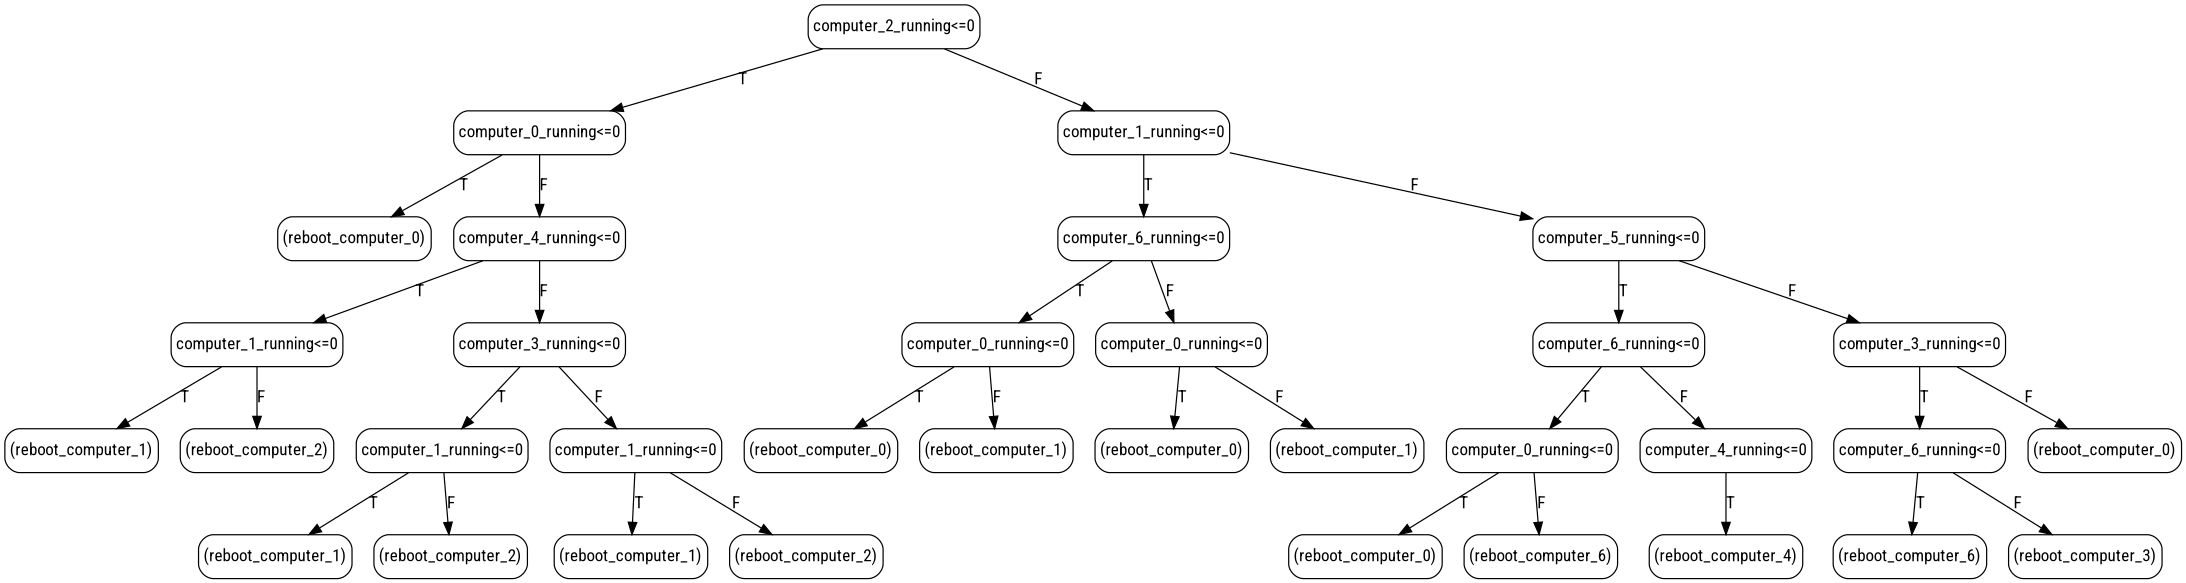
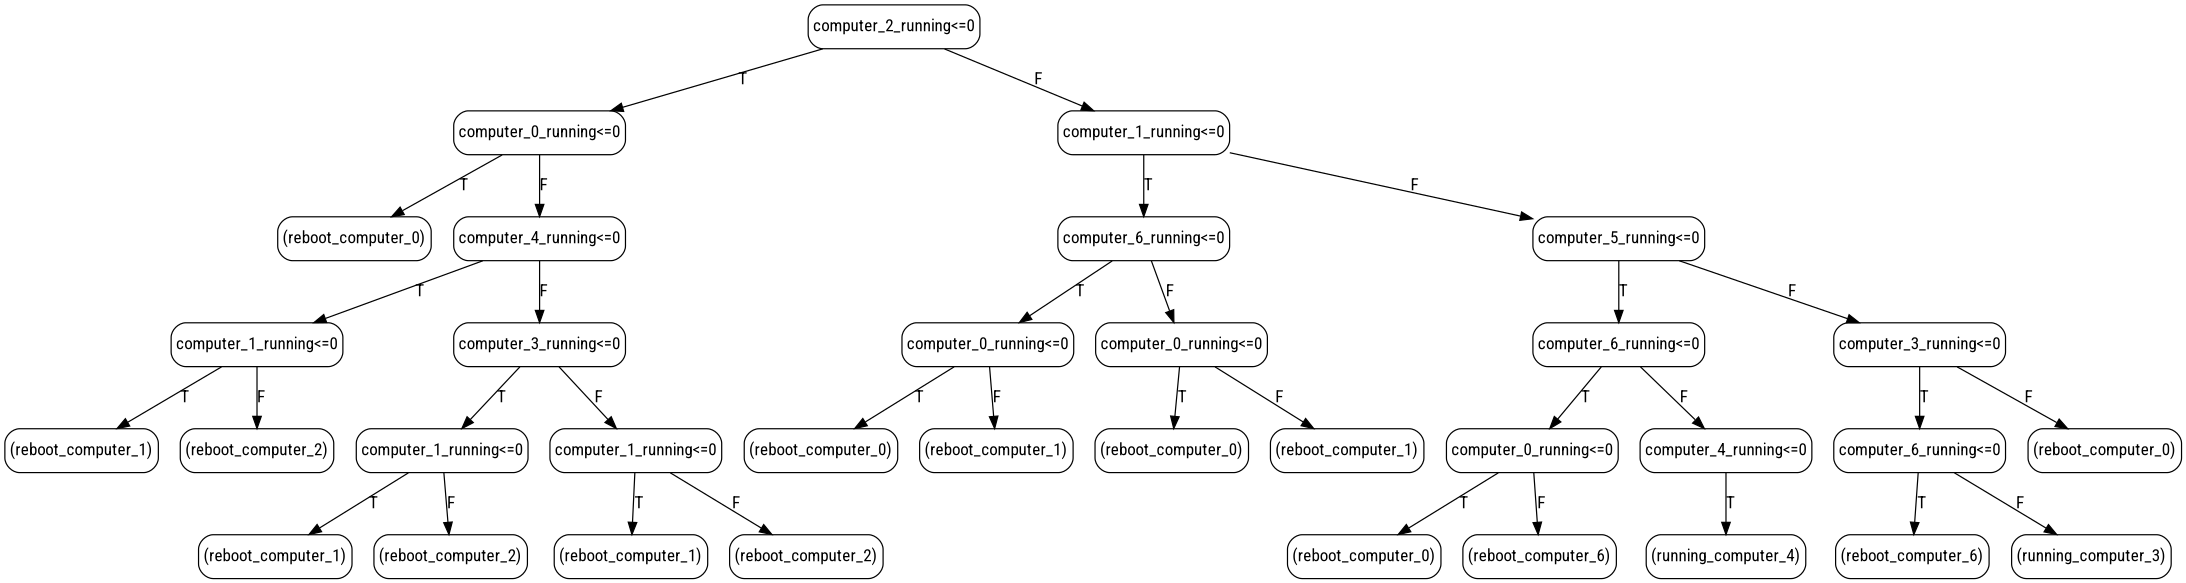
node "(reboot_computer_4)": label "(reboot_computer_4)" -> "(running_computer_4)"
node "(reboot_computer_3)": label "(reboot_computer_3)" -> "(running_computer_3)"
